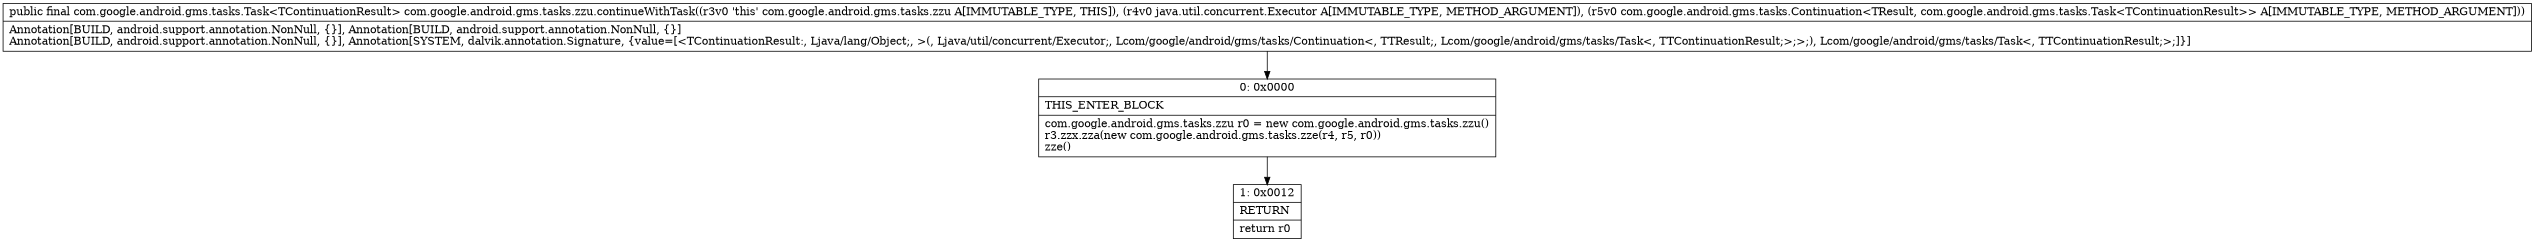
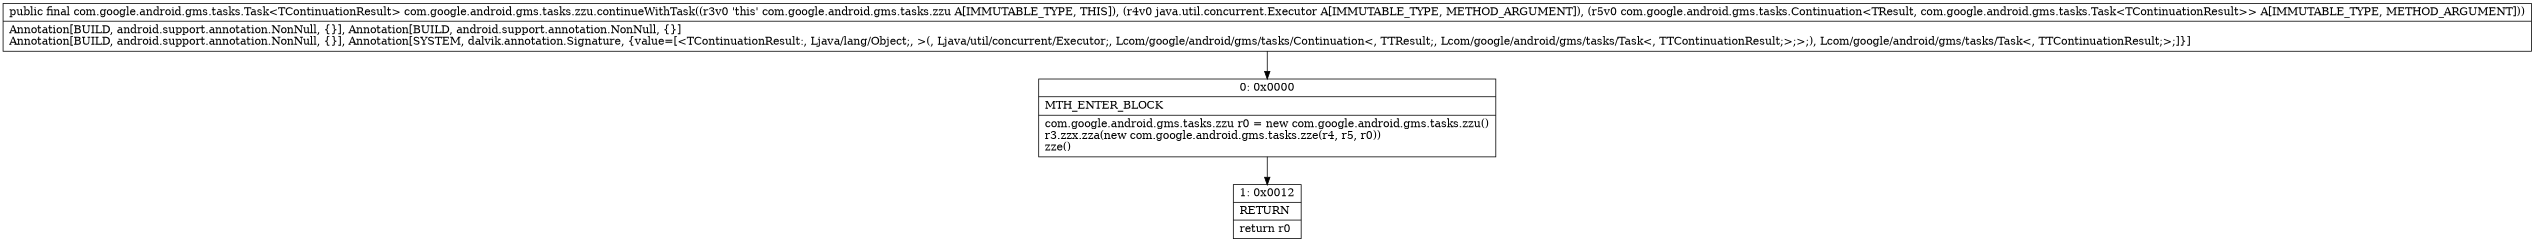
node "0: 0x0000": text "THIS_ENTER_BLOCK" -> "MTH_ENTER_BLOCK"
